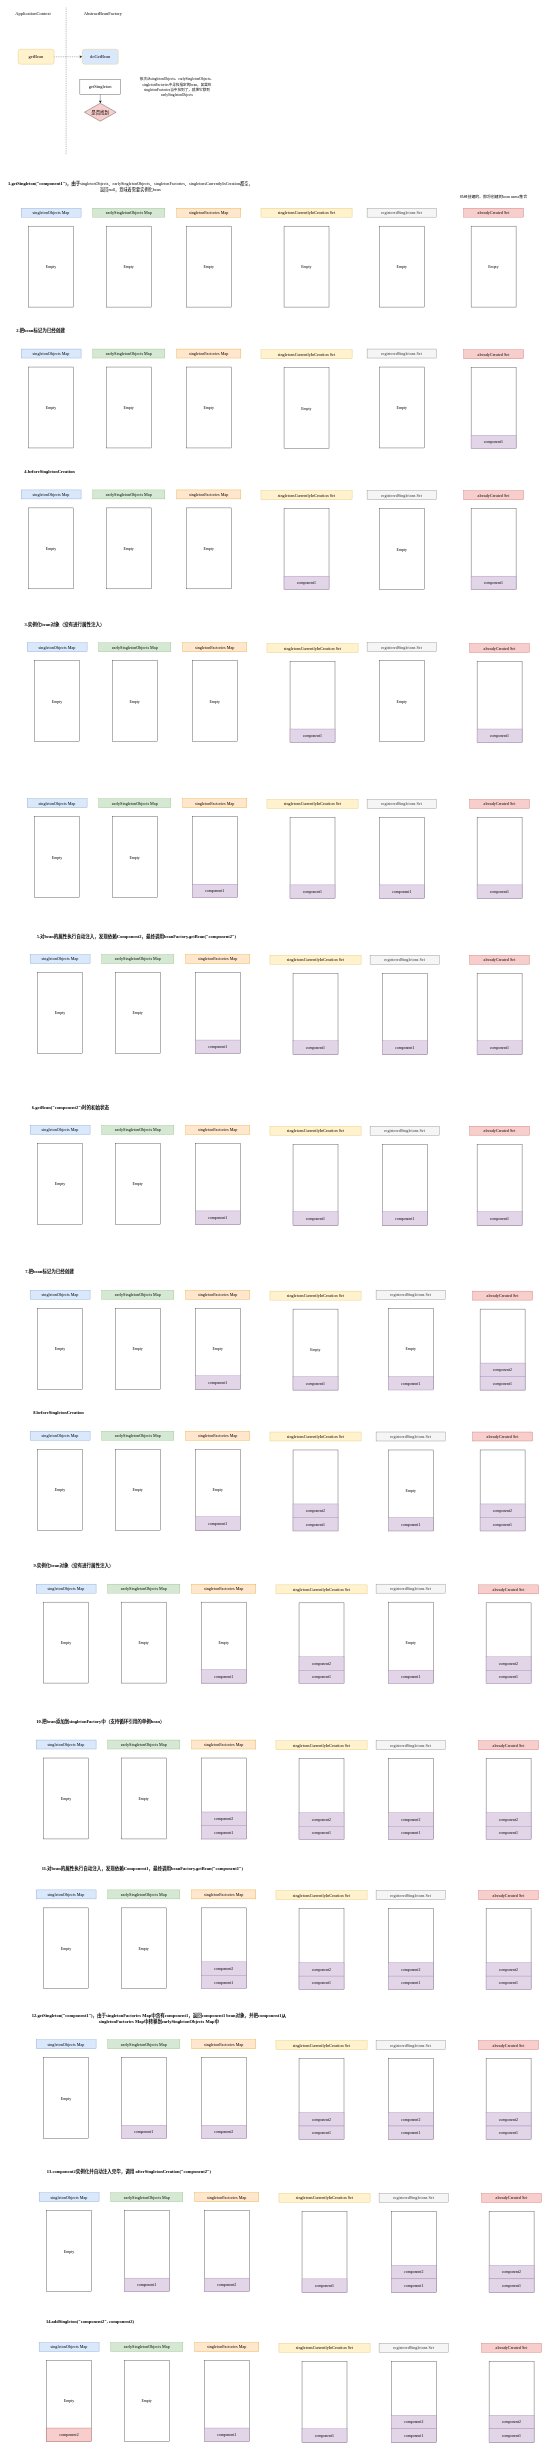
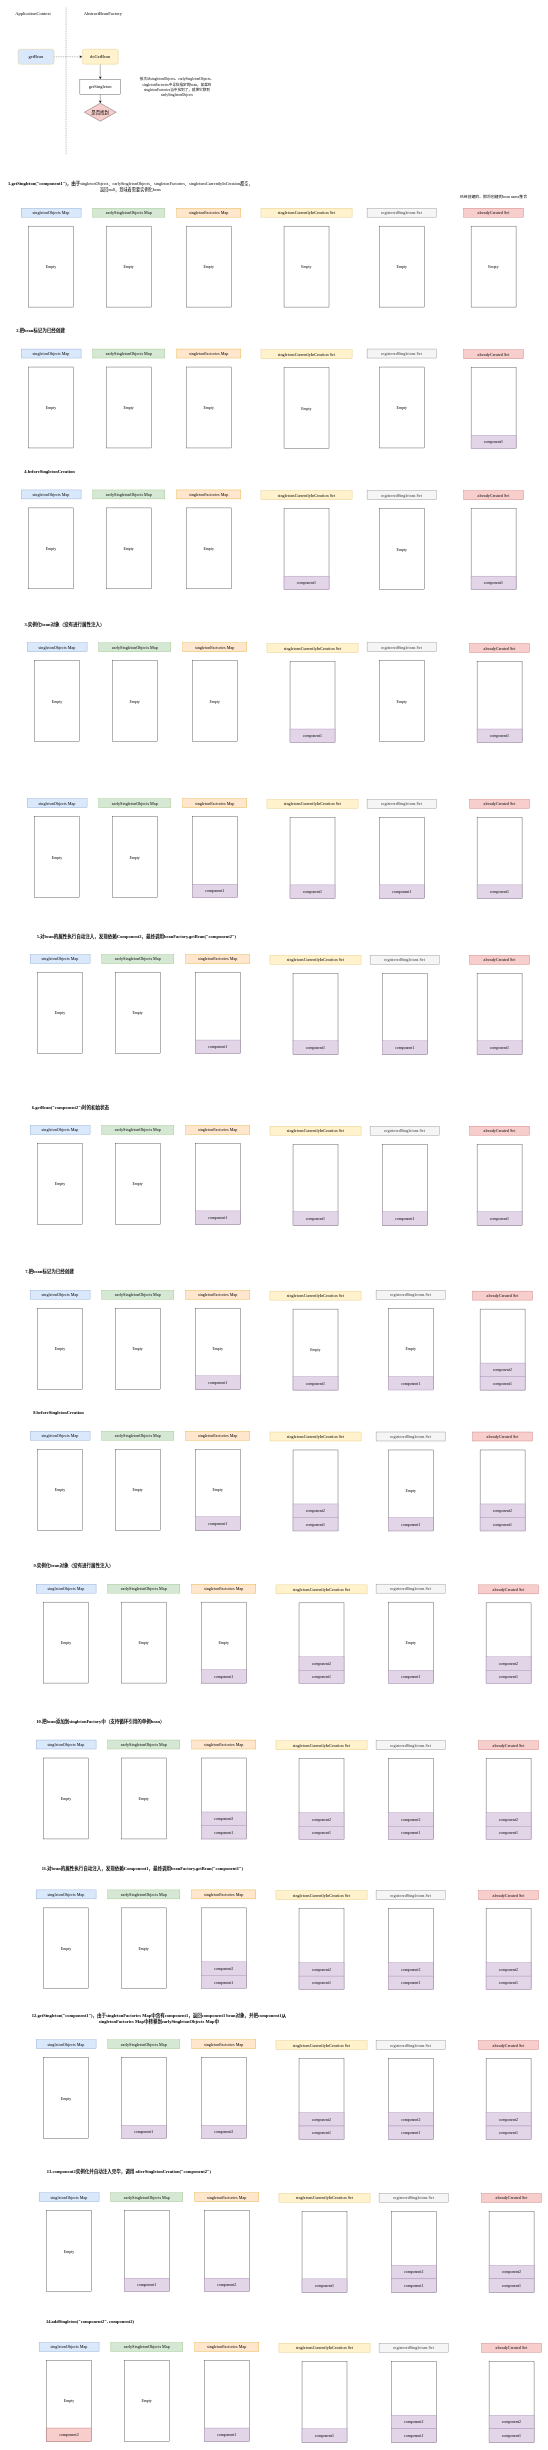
node "getBean": fillcolor #fff2cc -> #dae8fc
node "doGetBean": fillcolor #dae8fc -> #fff2cc
edge "doGetBean" -> "getSingleton": added
